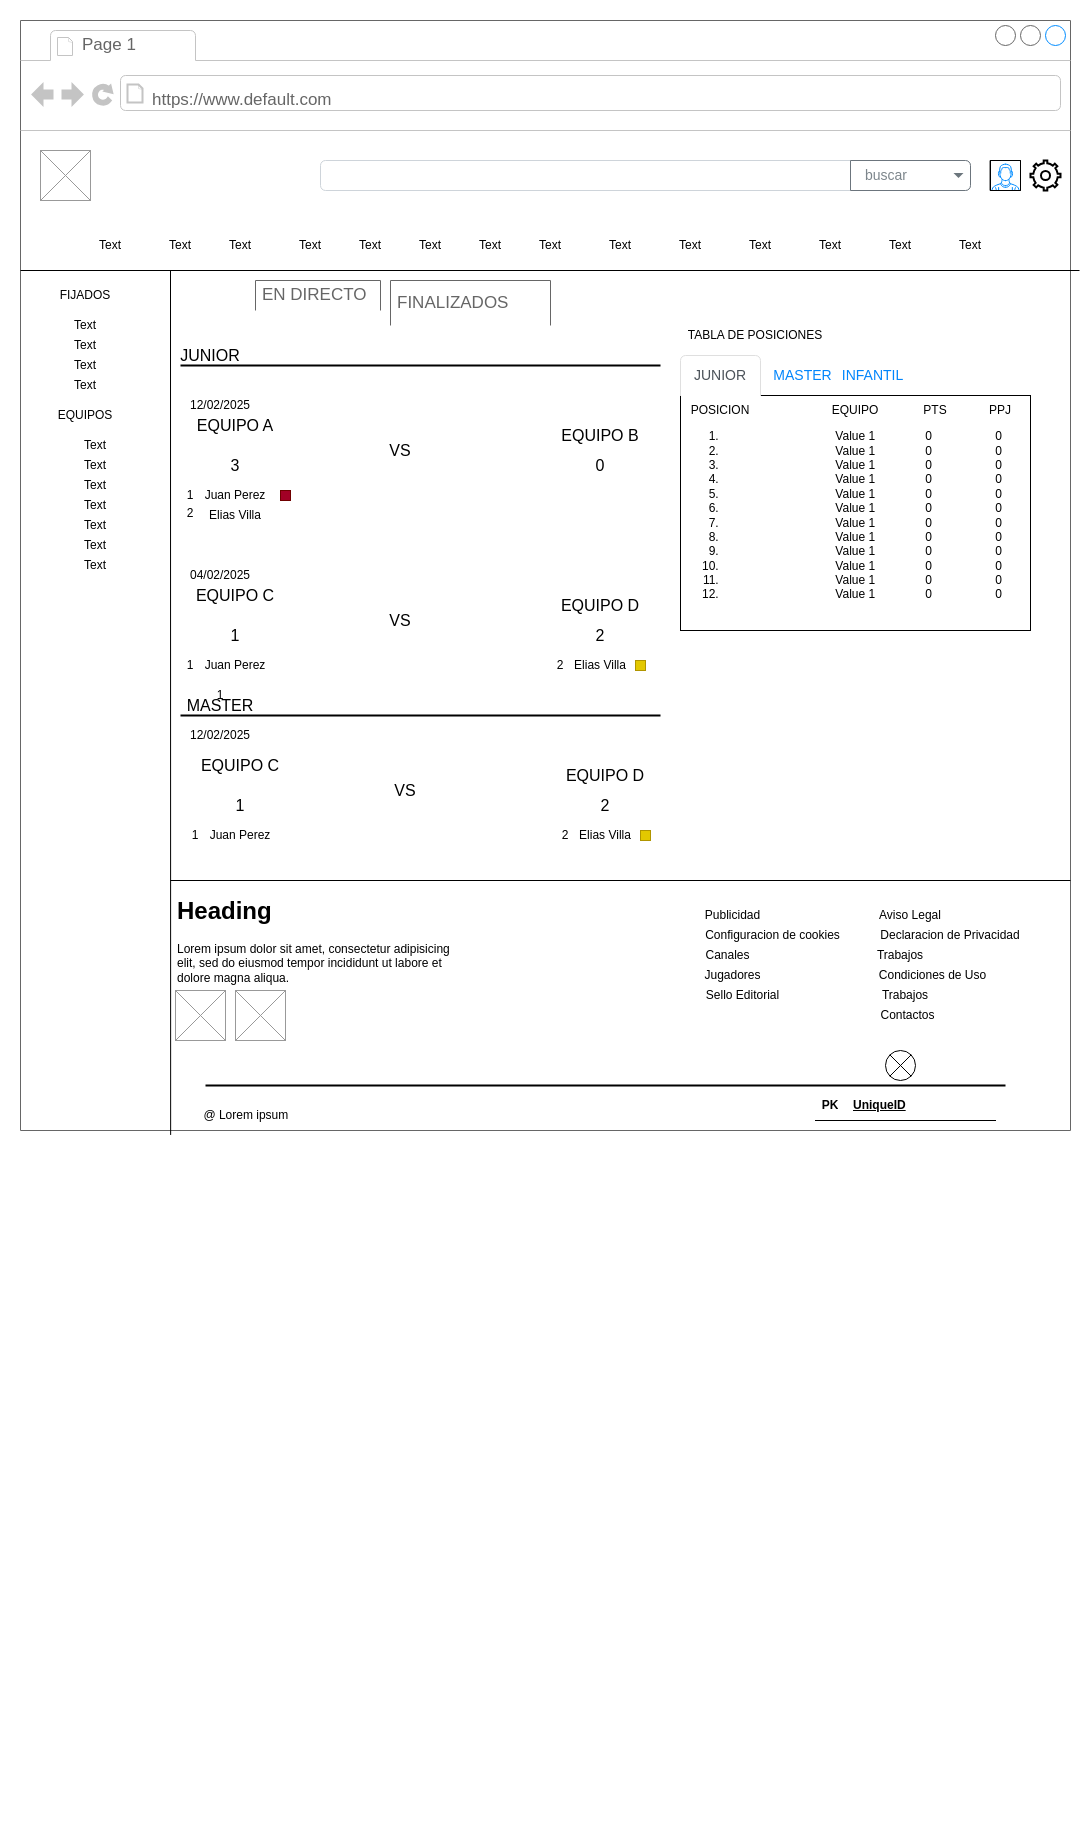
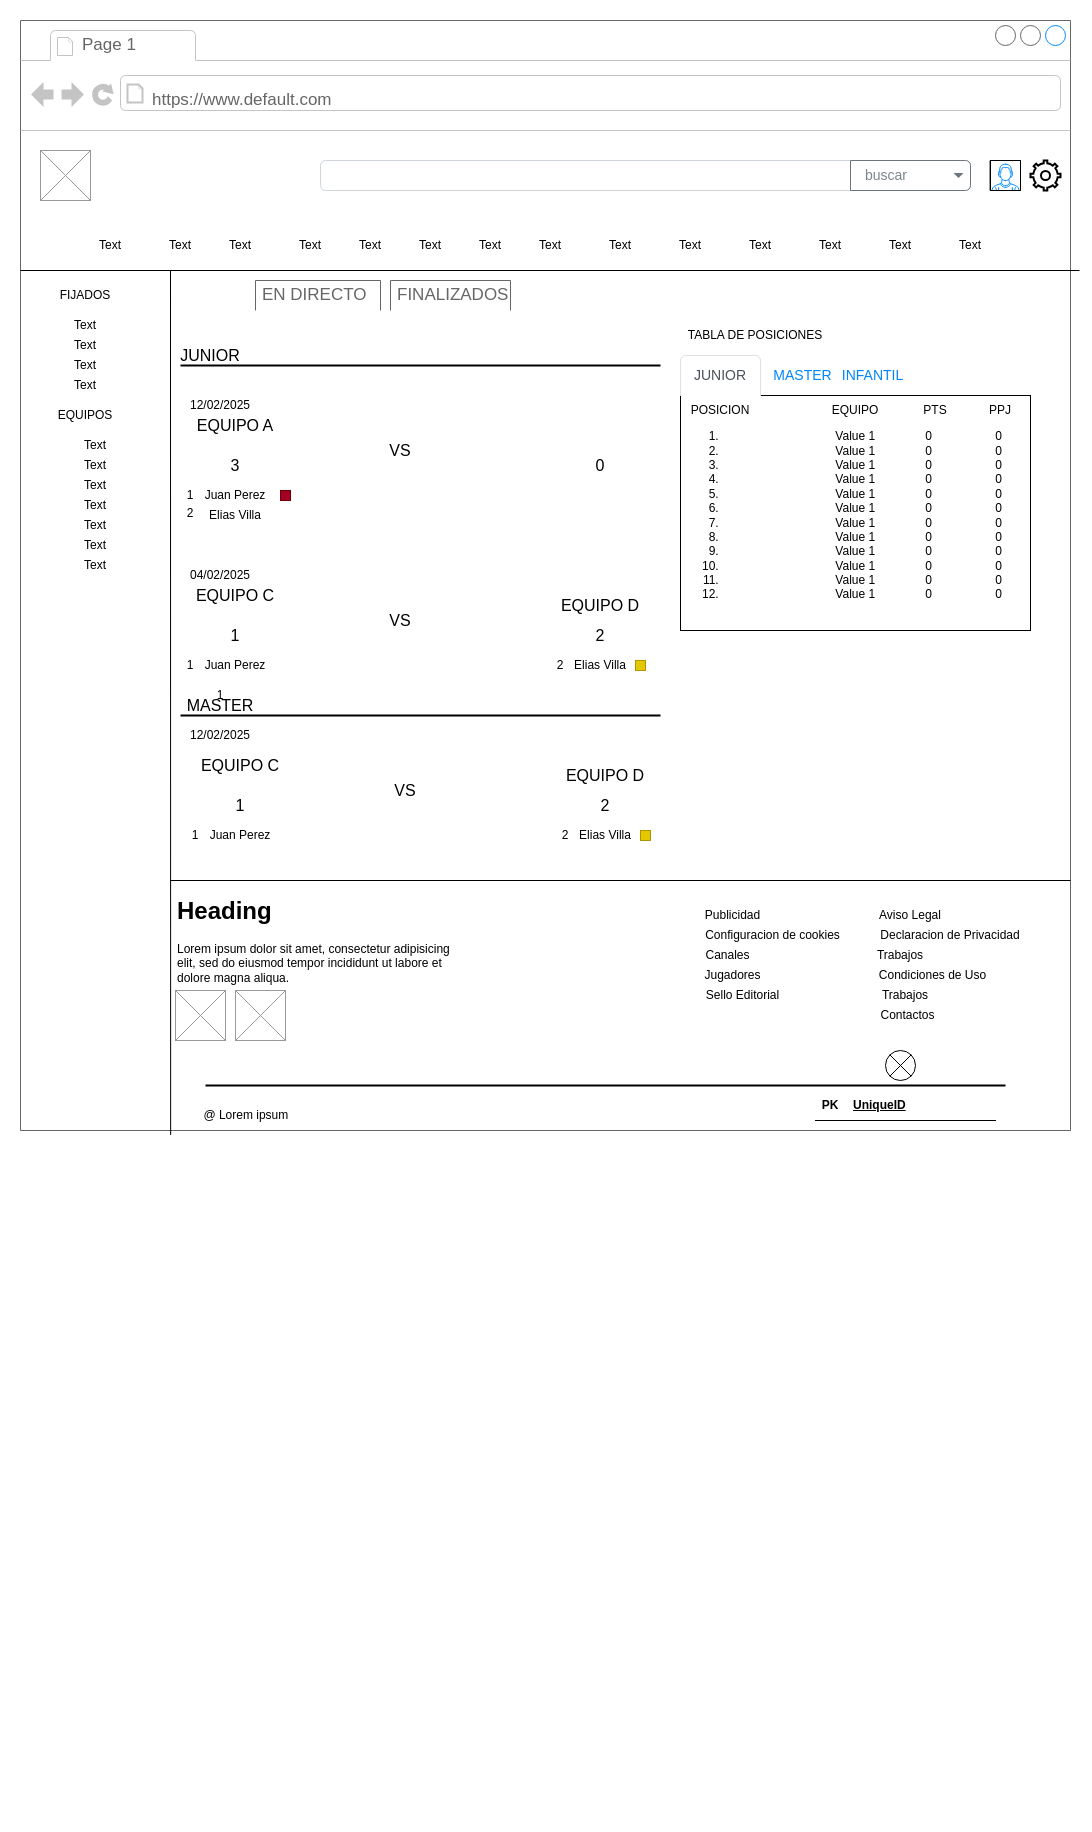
node "FINALIZADOS": size 160x45 -> 120x30
node "EQUIPO B": removed
